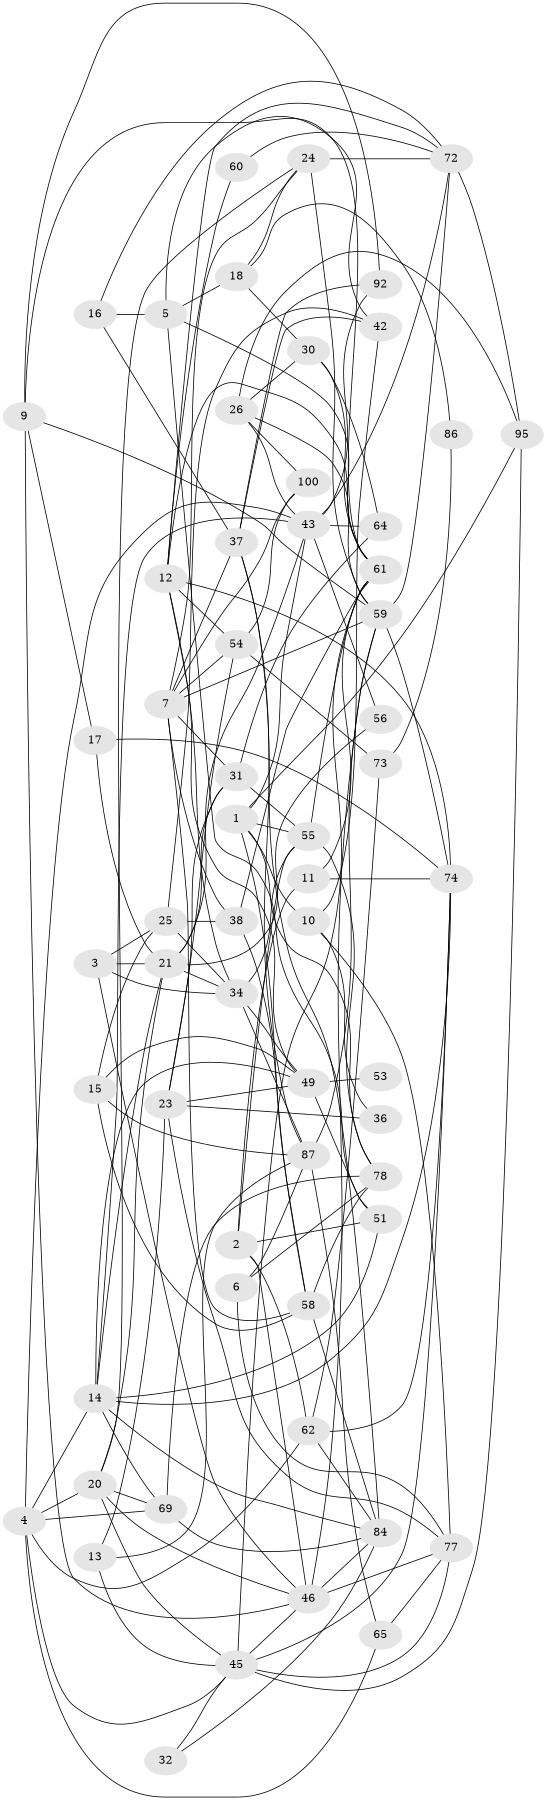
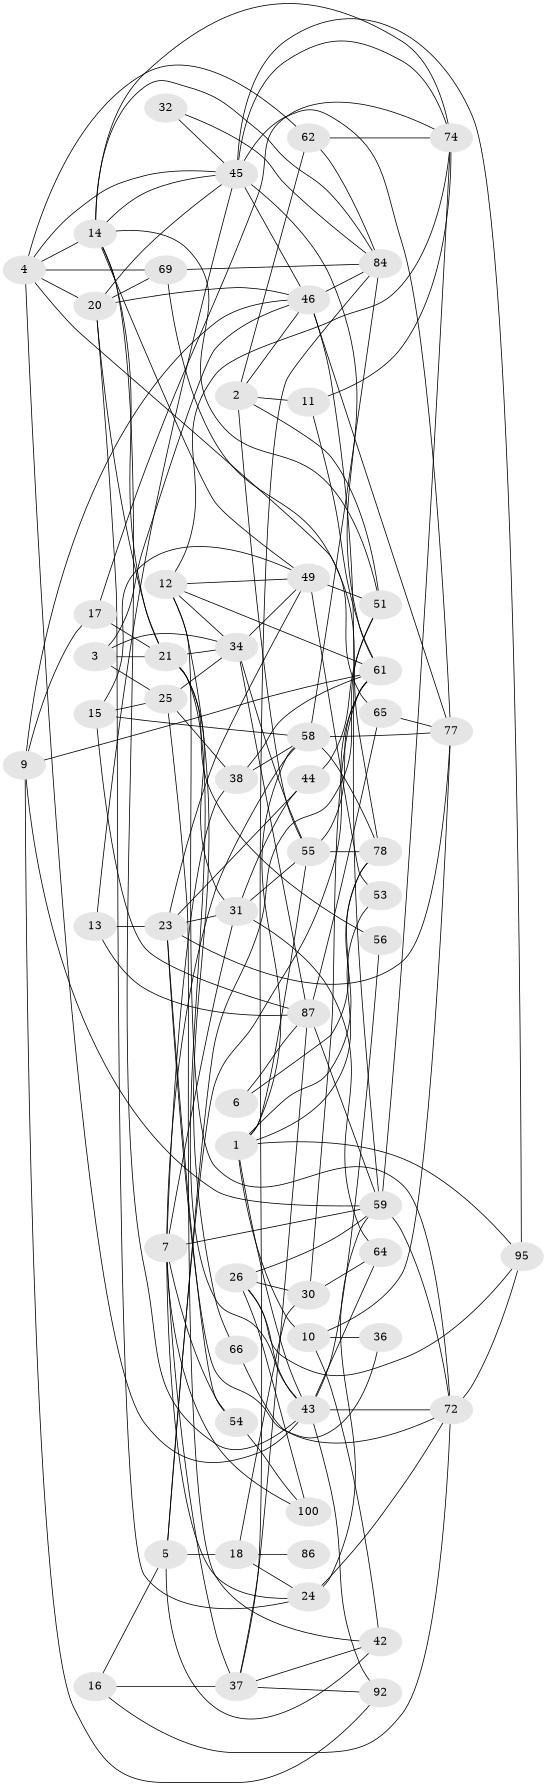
node "60": label "60" -> "66"
edge "12" -- "54": removed
node "73": removed
node "44": added
edge "53" -- "1": added
edge "14" -- "69": now "14" -- "45"
edge "6" -- "77": now "58" -- "77"
